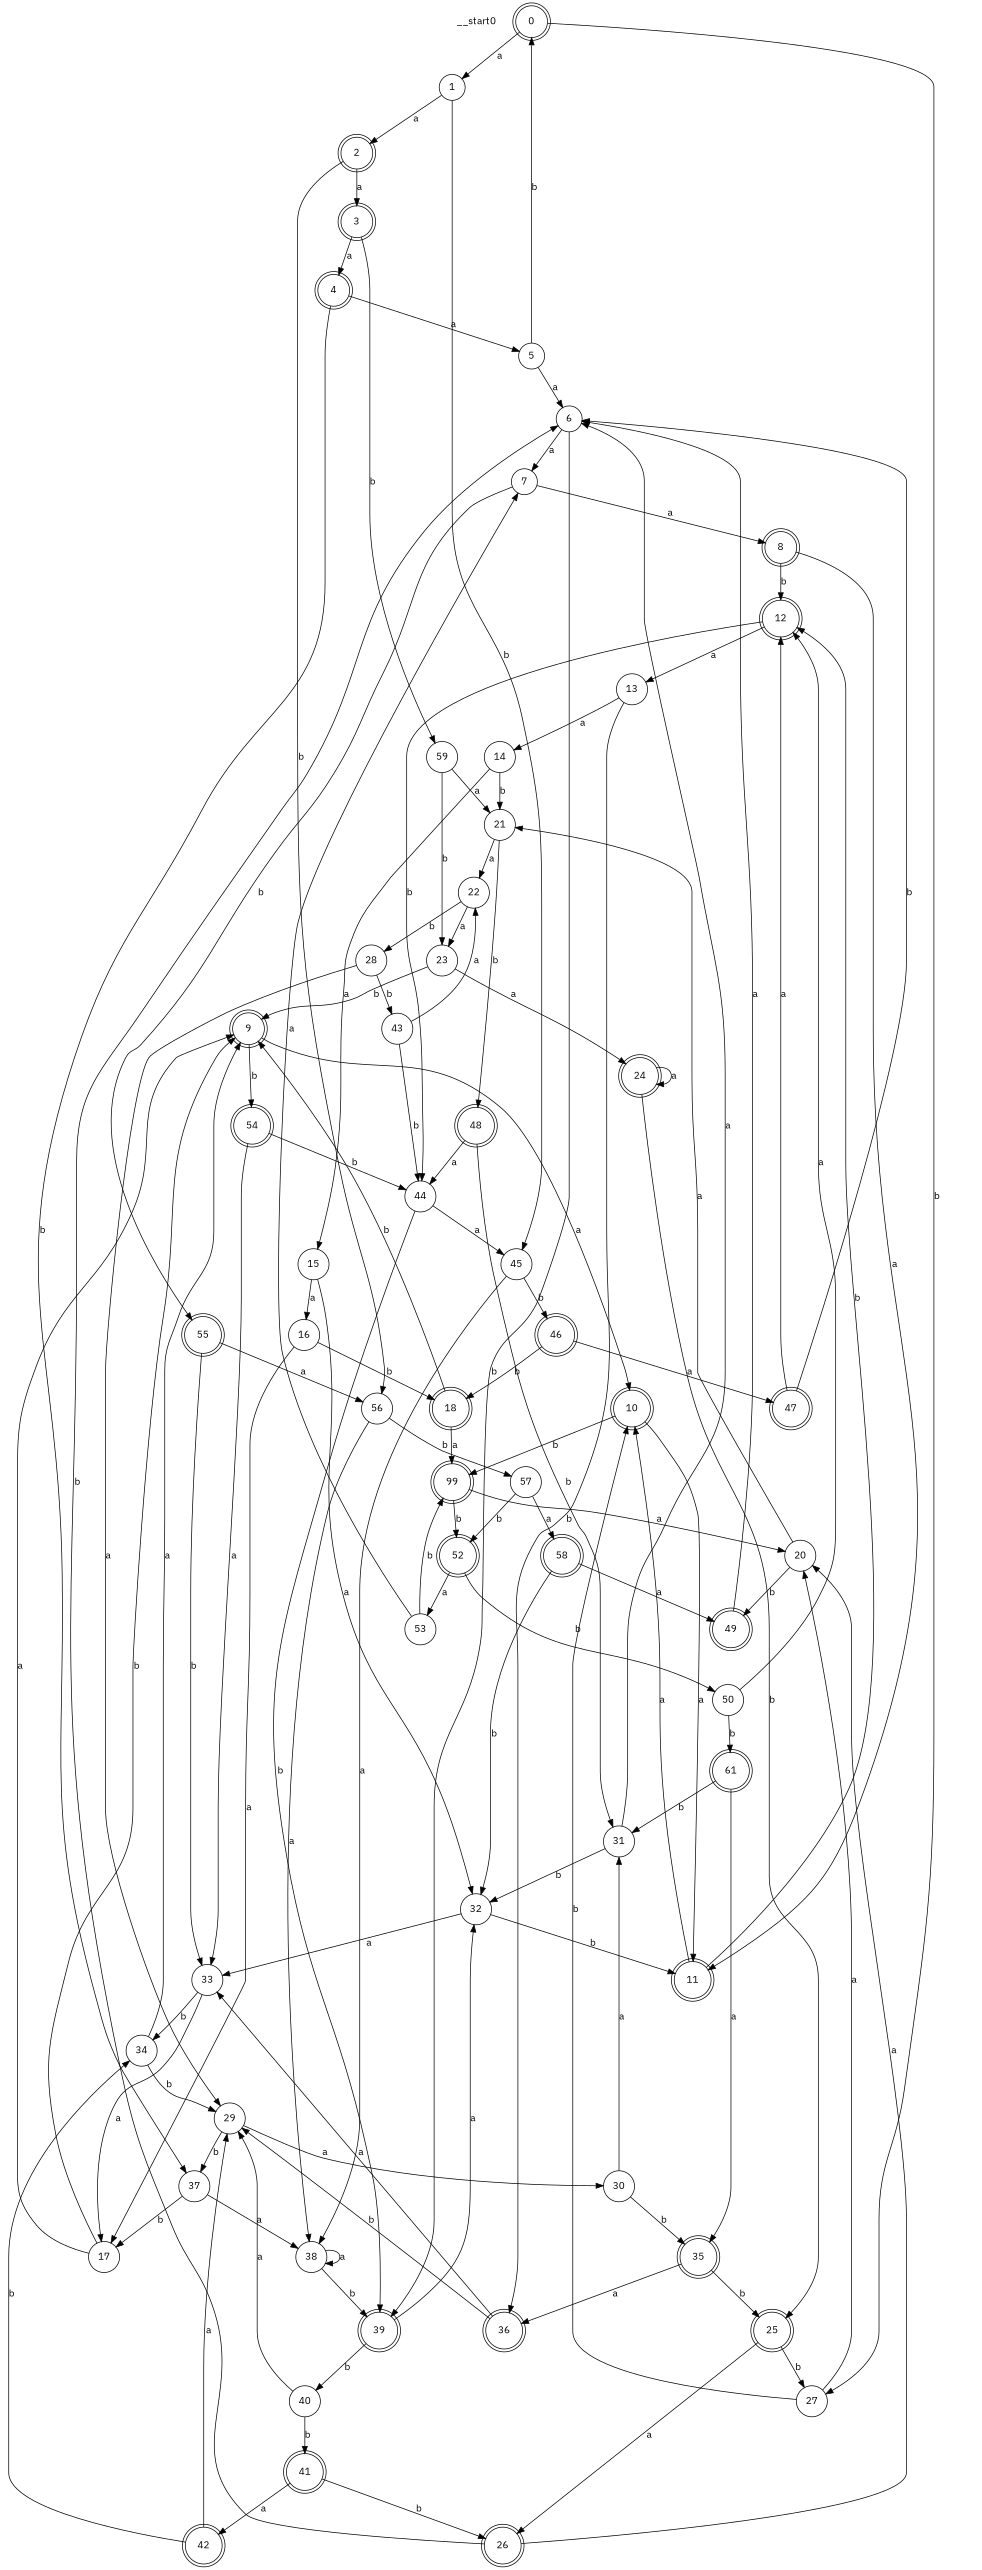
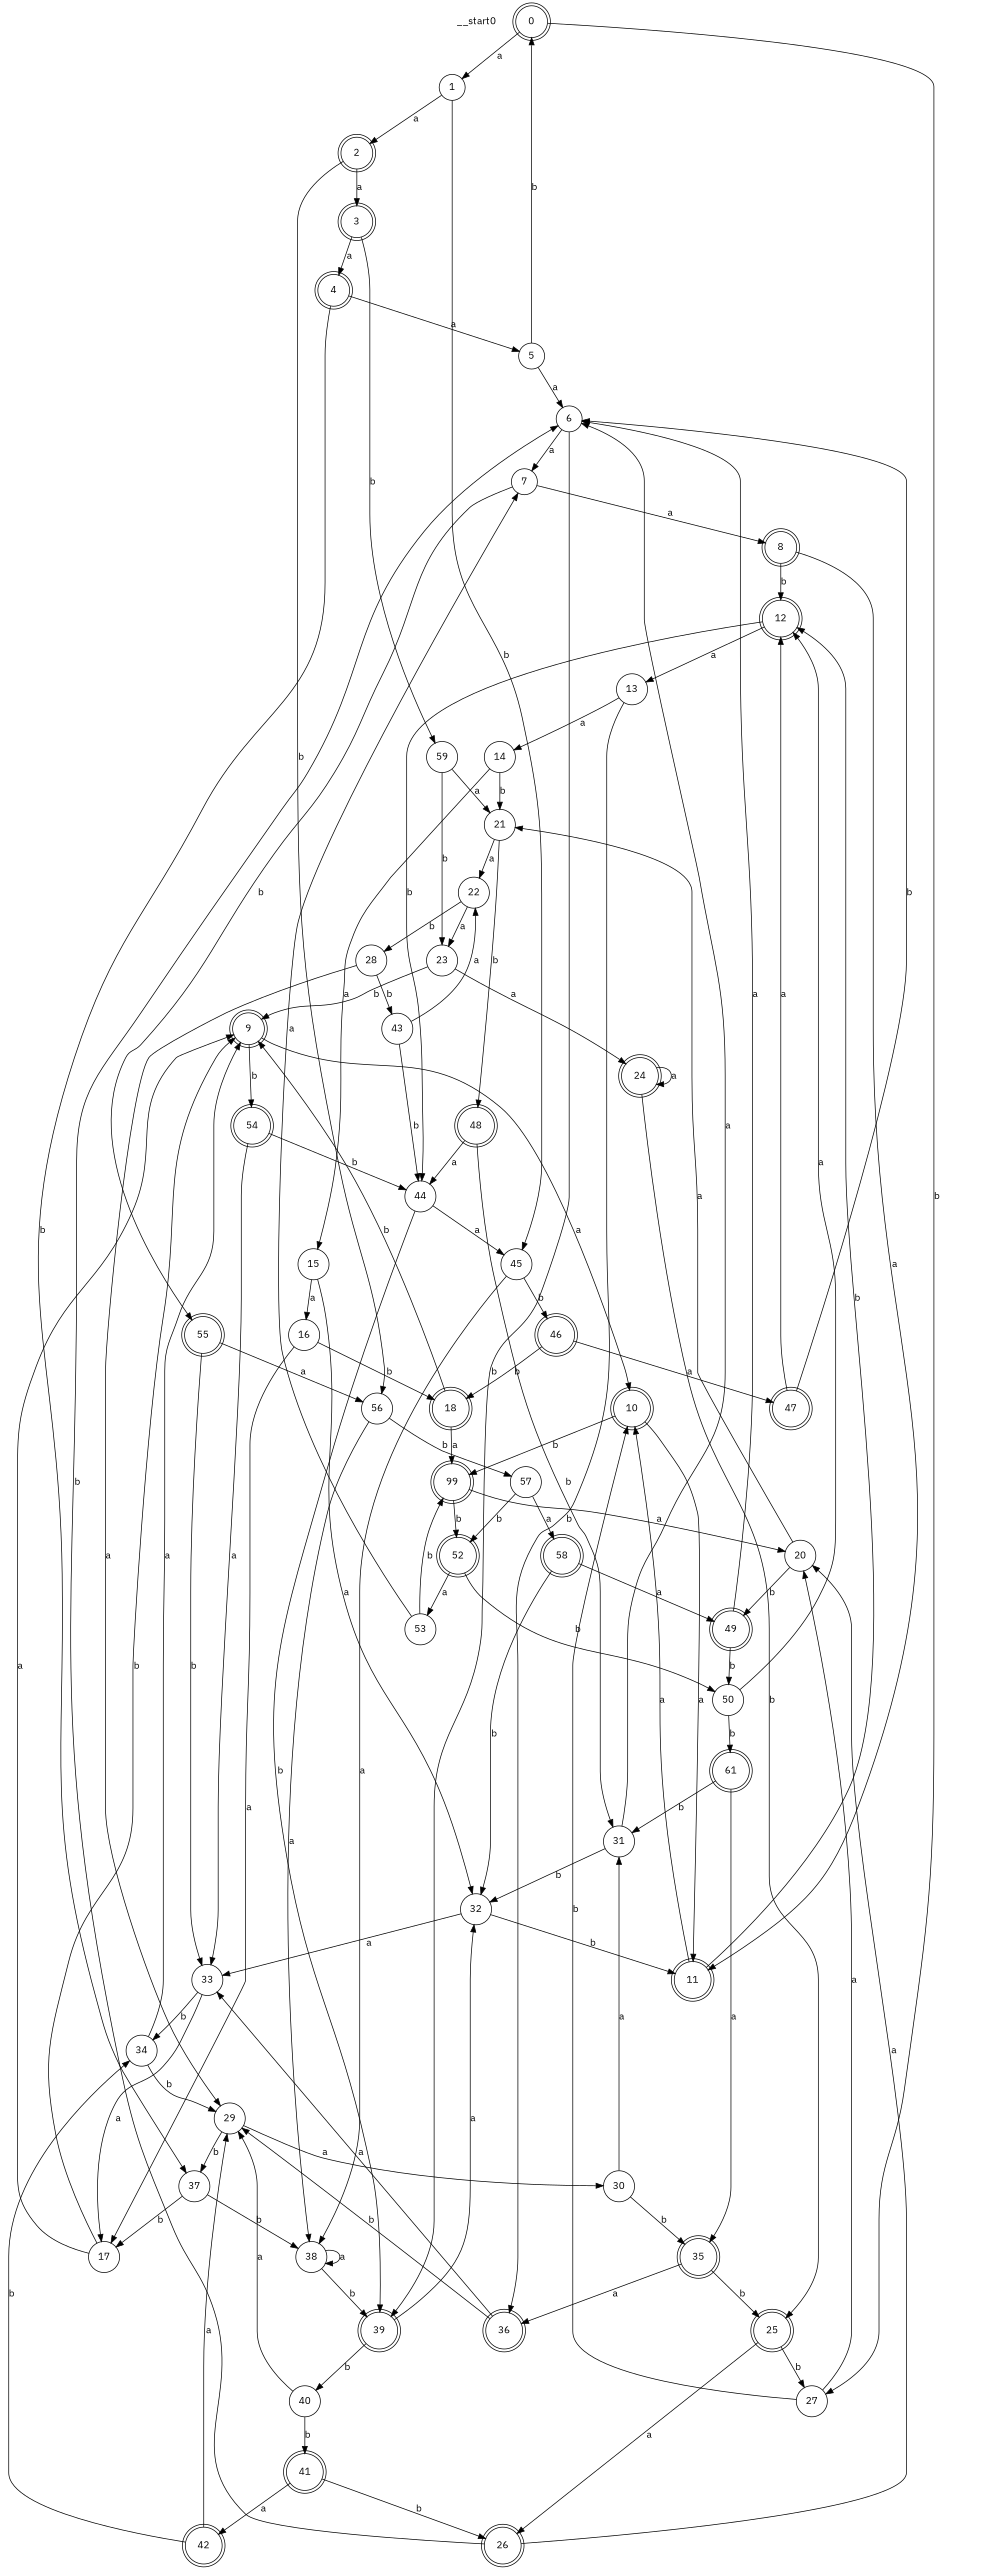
edge "49" -> "50": added, label "b"
edge "37" -> "38": label "a" -> "b"
